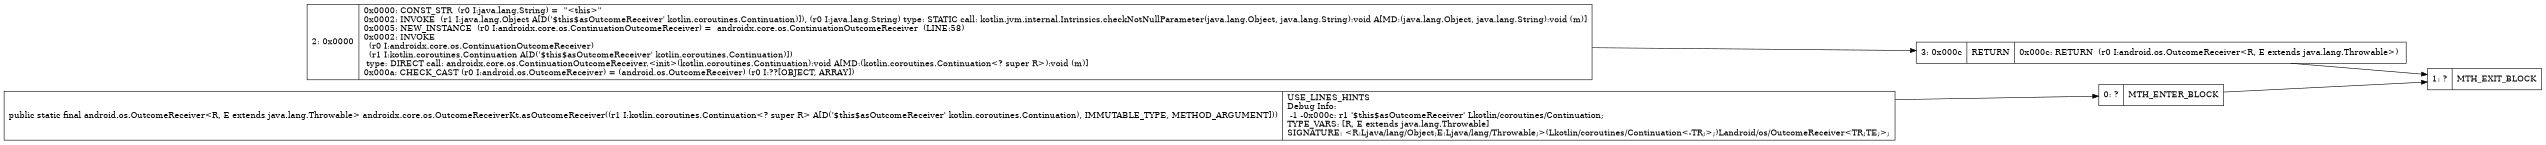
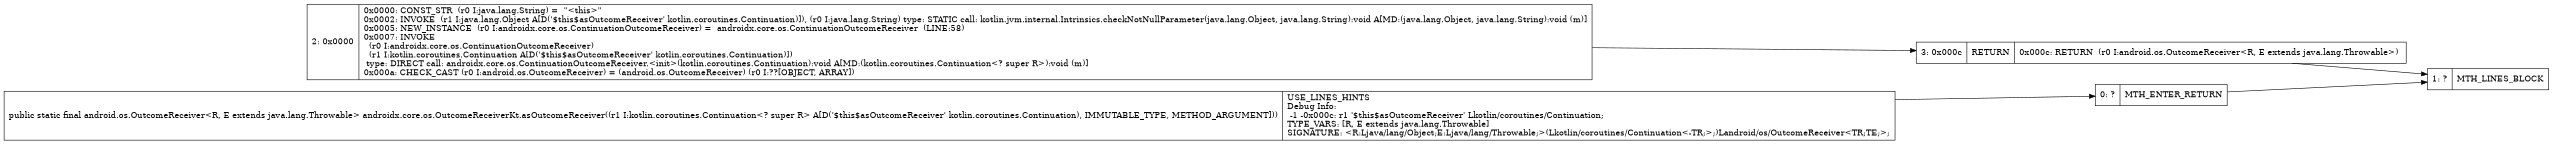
node "2: 0x0000": text "0x0002: INVOKE" -> "0x0007: INVOKE"
node "1: ?": text "MTH_EXIT_BLOCK" -> "MTH_LINES_BLOCK"
node "0: ?": text "MTH_ENTER_BLOCK" -> "MTH_ENTER_RETURN"
